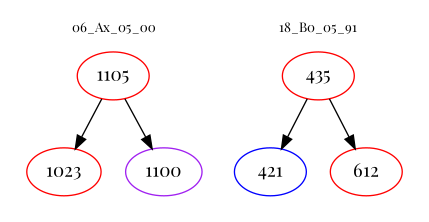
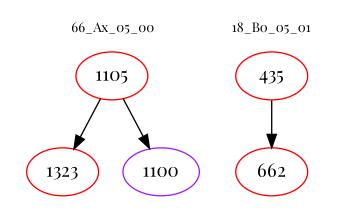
cluster "06_Ax_05_00": label "06_Ax_05_00" -> "66_Ax_05_00"
cluster "18_B0_05_91": label "18_B0_05_91" -> "18_B0_05_01"
node "1023": label "1023" -> "1323"
node "421": removed
node "612": label "612" -> "662"
